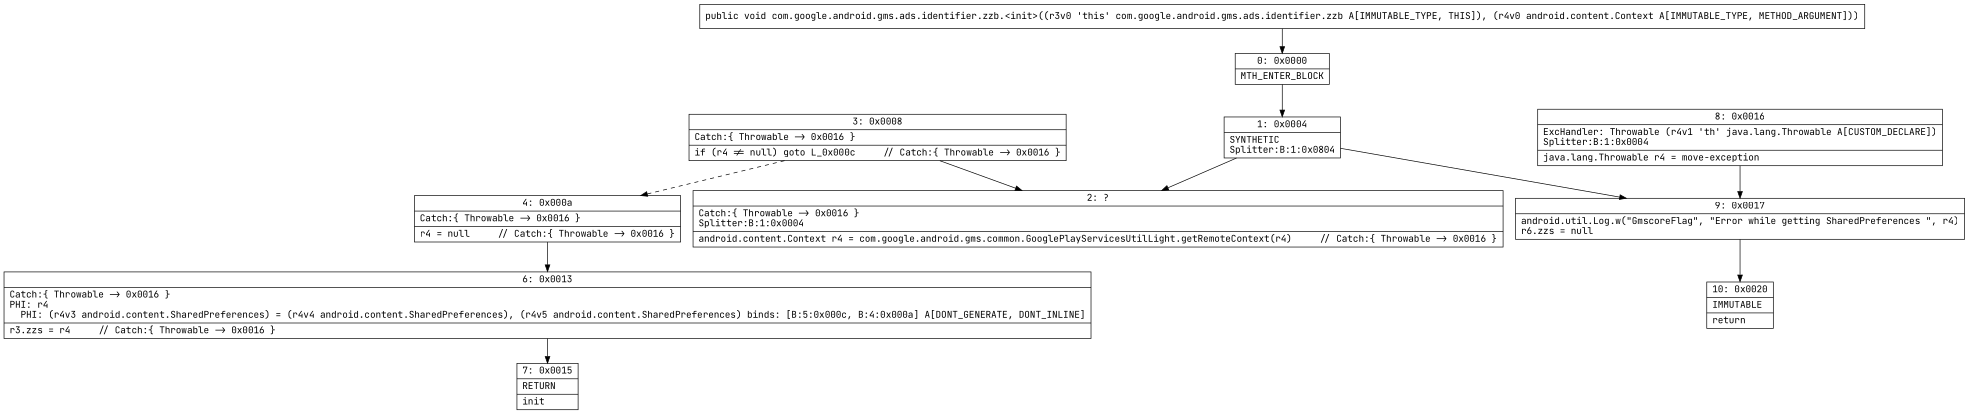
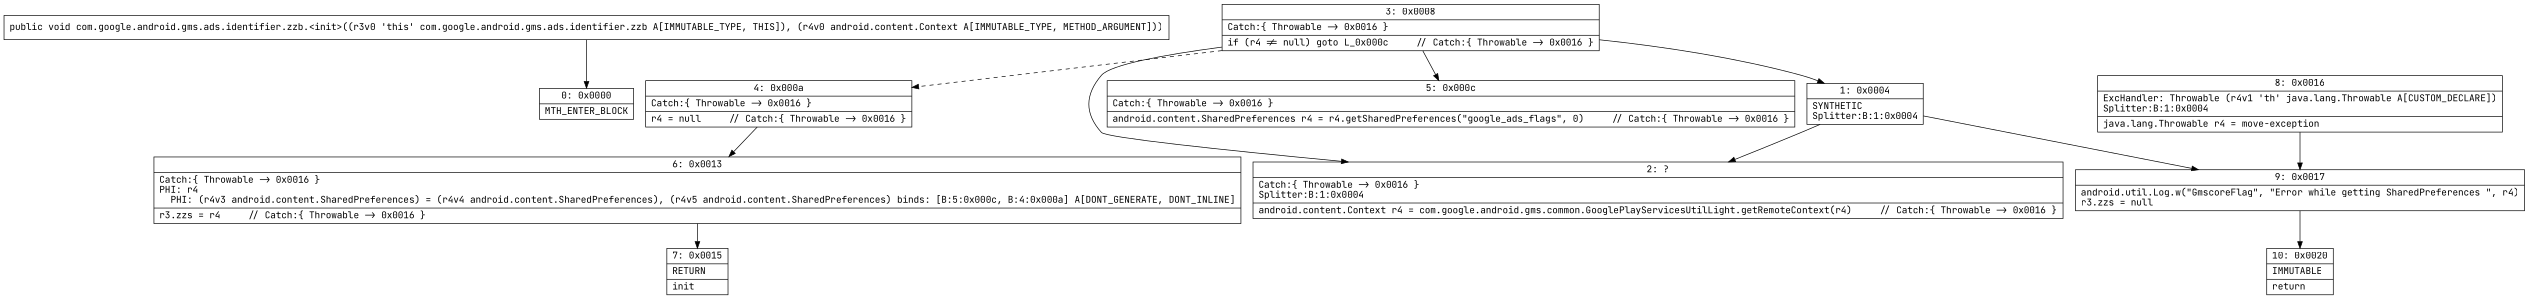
edge "0: 0x0000" -> "1: 0x0004": now "3: 0x0008" -> "1: 0x0004"
node "5: 0x000c": added
node "1: 0x0004": text "Splitter:B:1:0x0804" -> "Splitter:B:1:0x0004"
node "9: 0x0017": text "r6.zzs = null" -> "r3.zzs = null"
